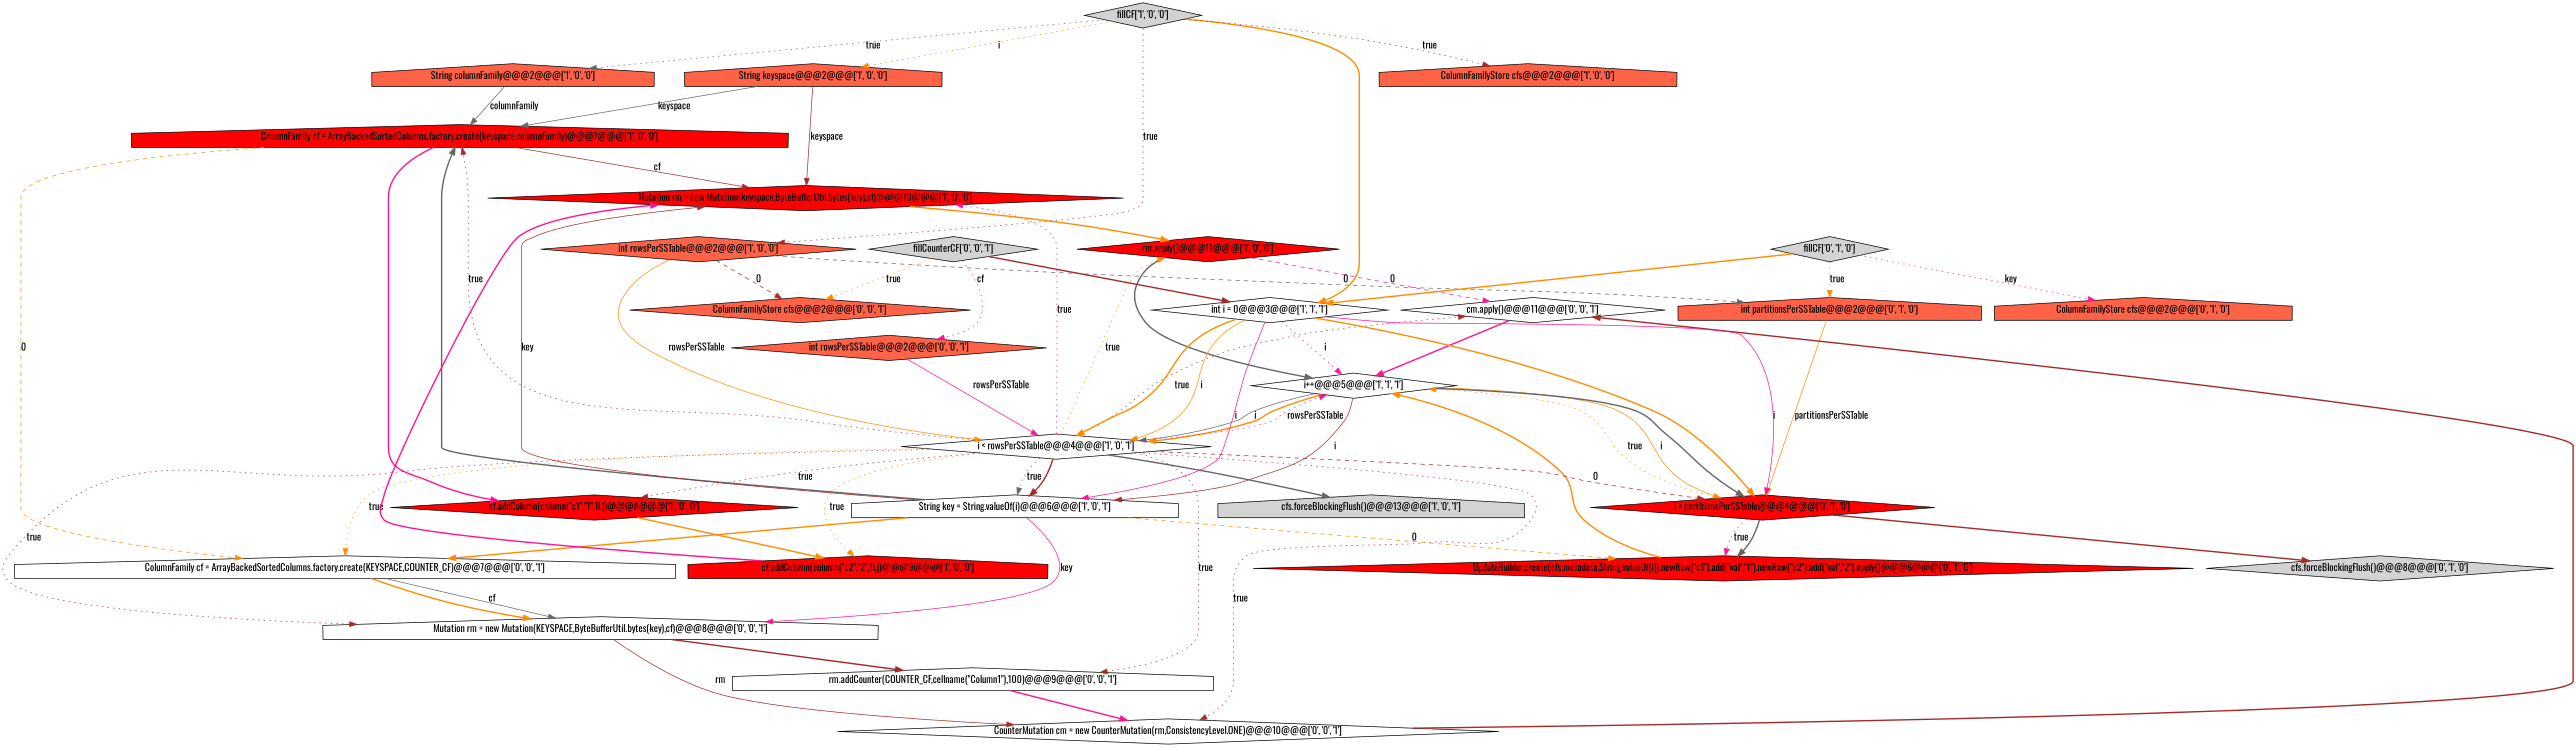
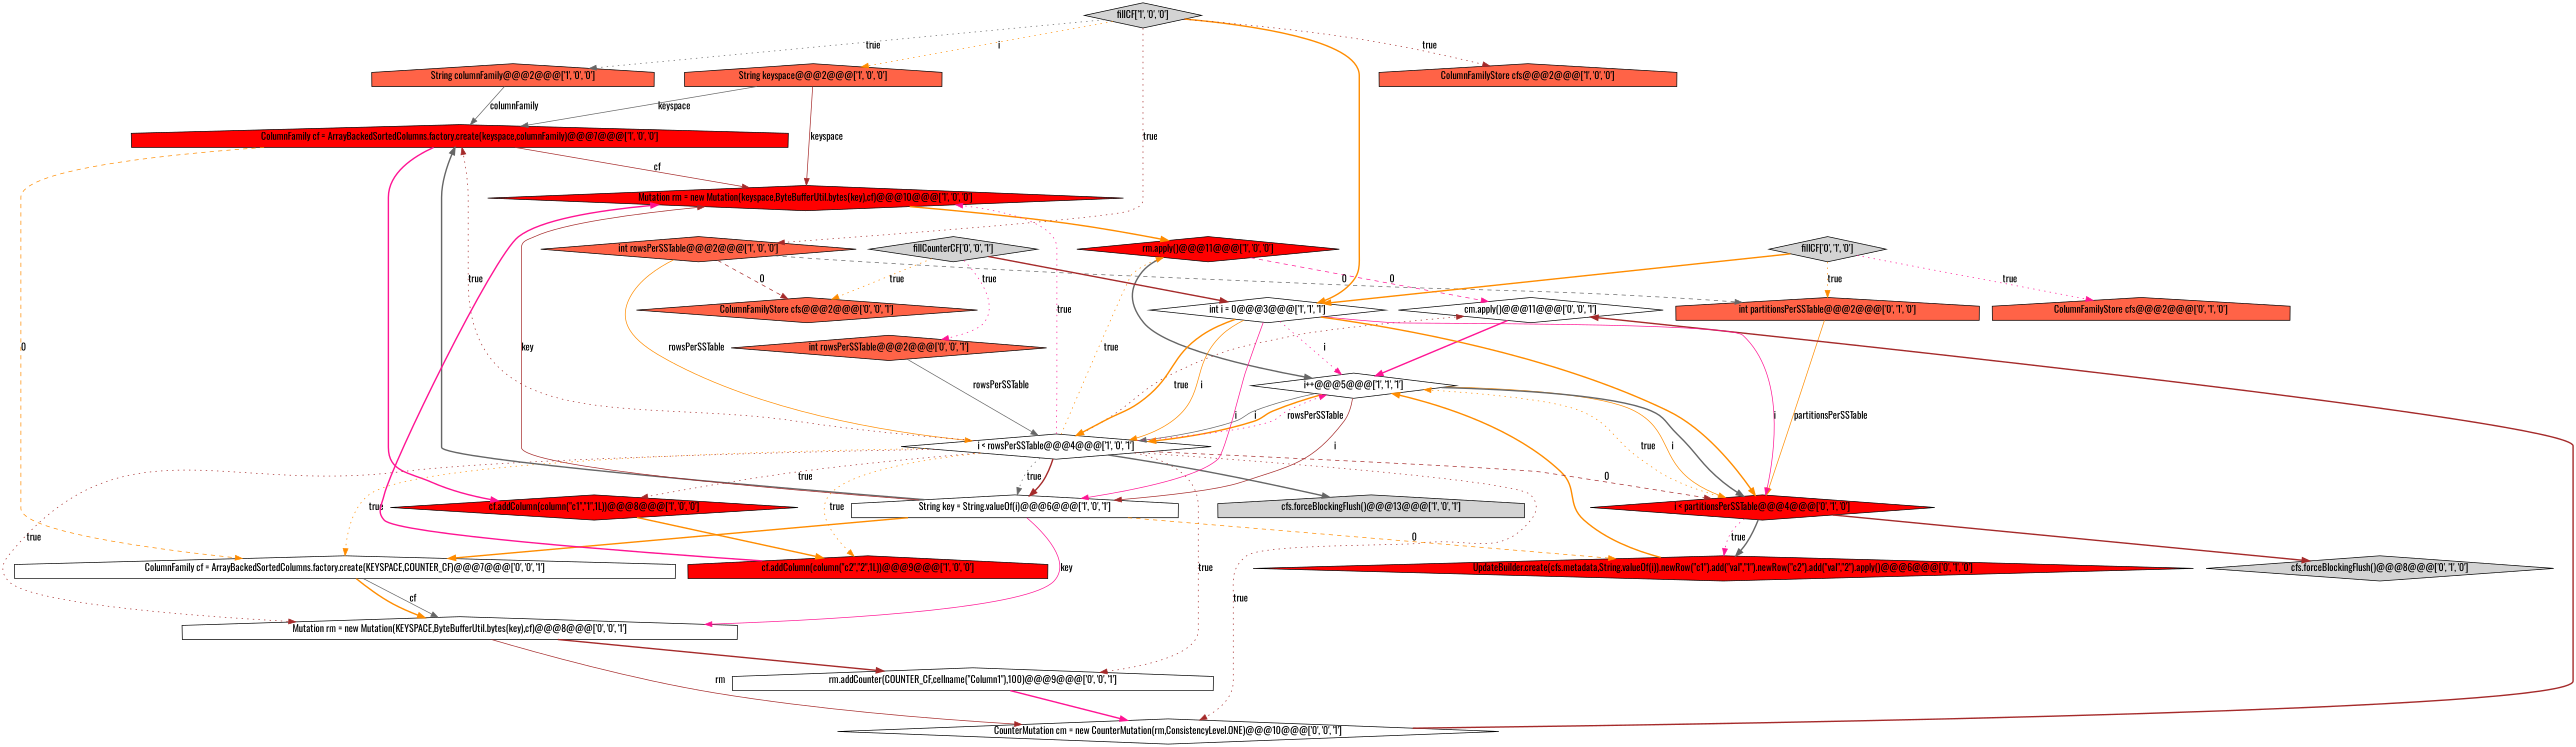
edge "fillCounterCF['0', '0', '1']" -> "int rowsPerSSTable@@@2@@@['0', '0', '1']": label "cf" -> "true"
edge "fillCF['0', '1', '0']" -> "ColumnFamilyStore cfs@@@2@@@['0', '1', '0']": label "key" -> "true"
edge "int rowsPerSSTable@@@2@@@['0', '0', '1']" -> "i < rowsPerSSTable@@@4@@@['1', '0', '1']": color deeppink -> gray40
